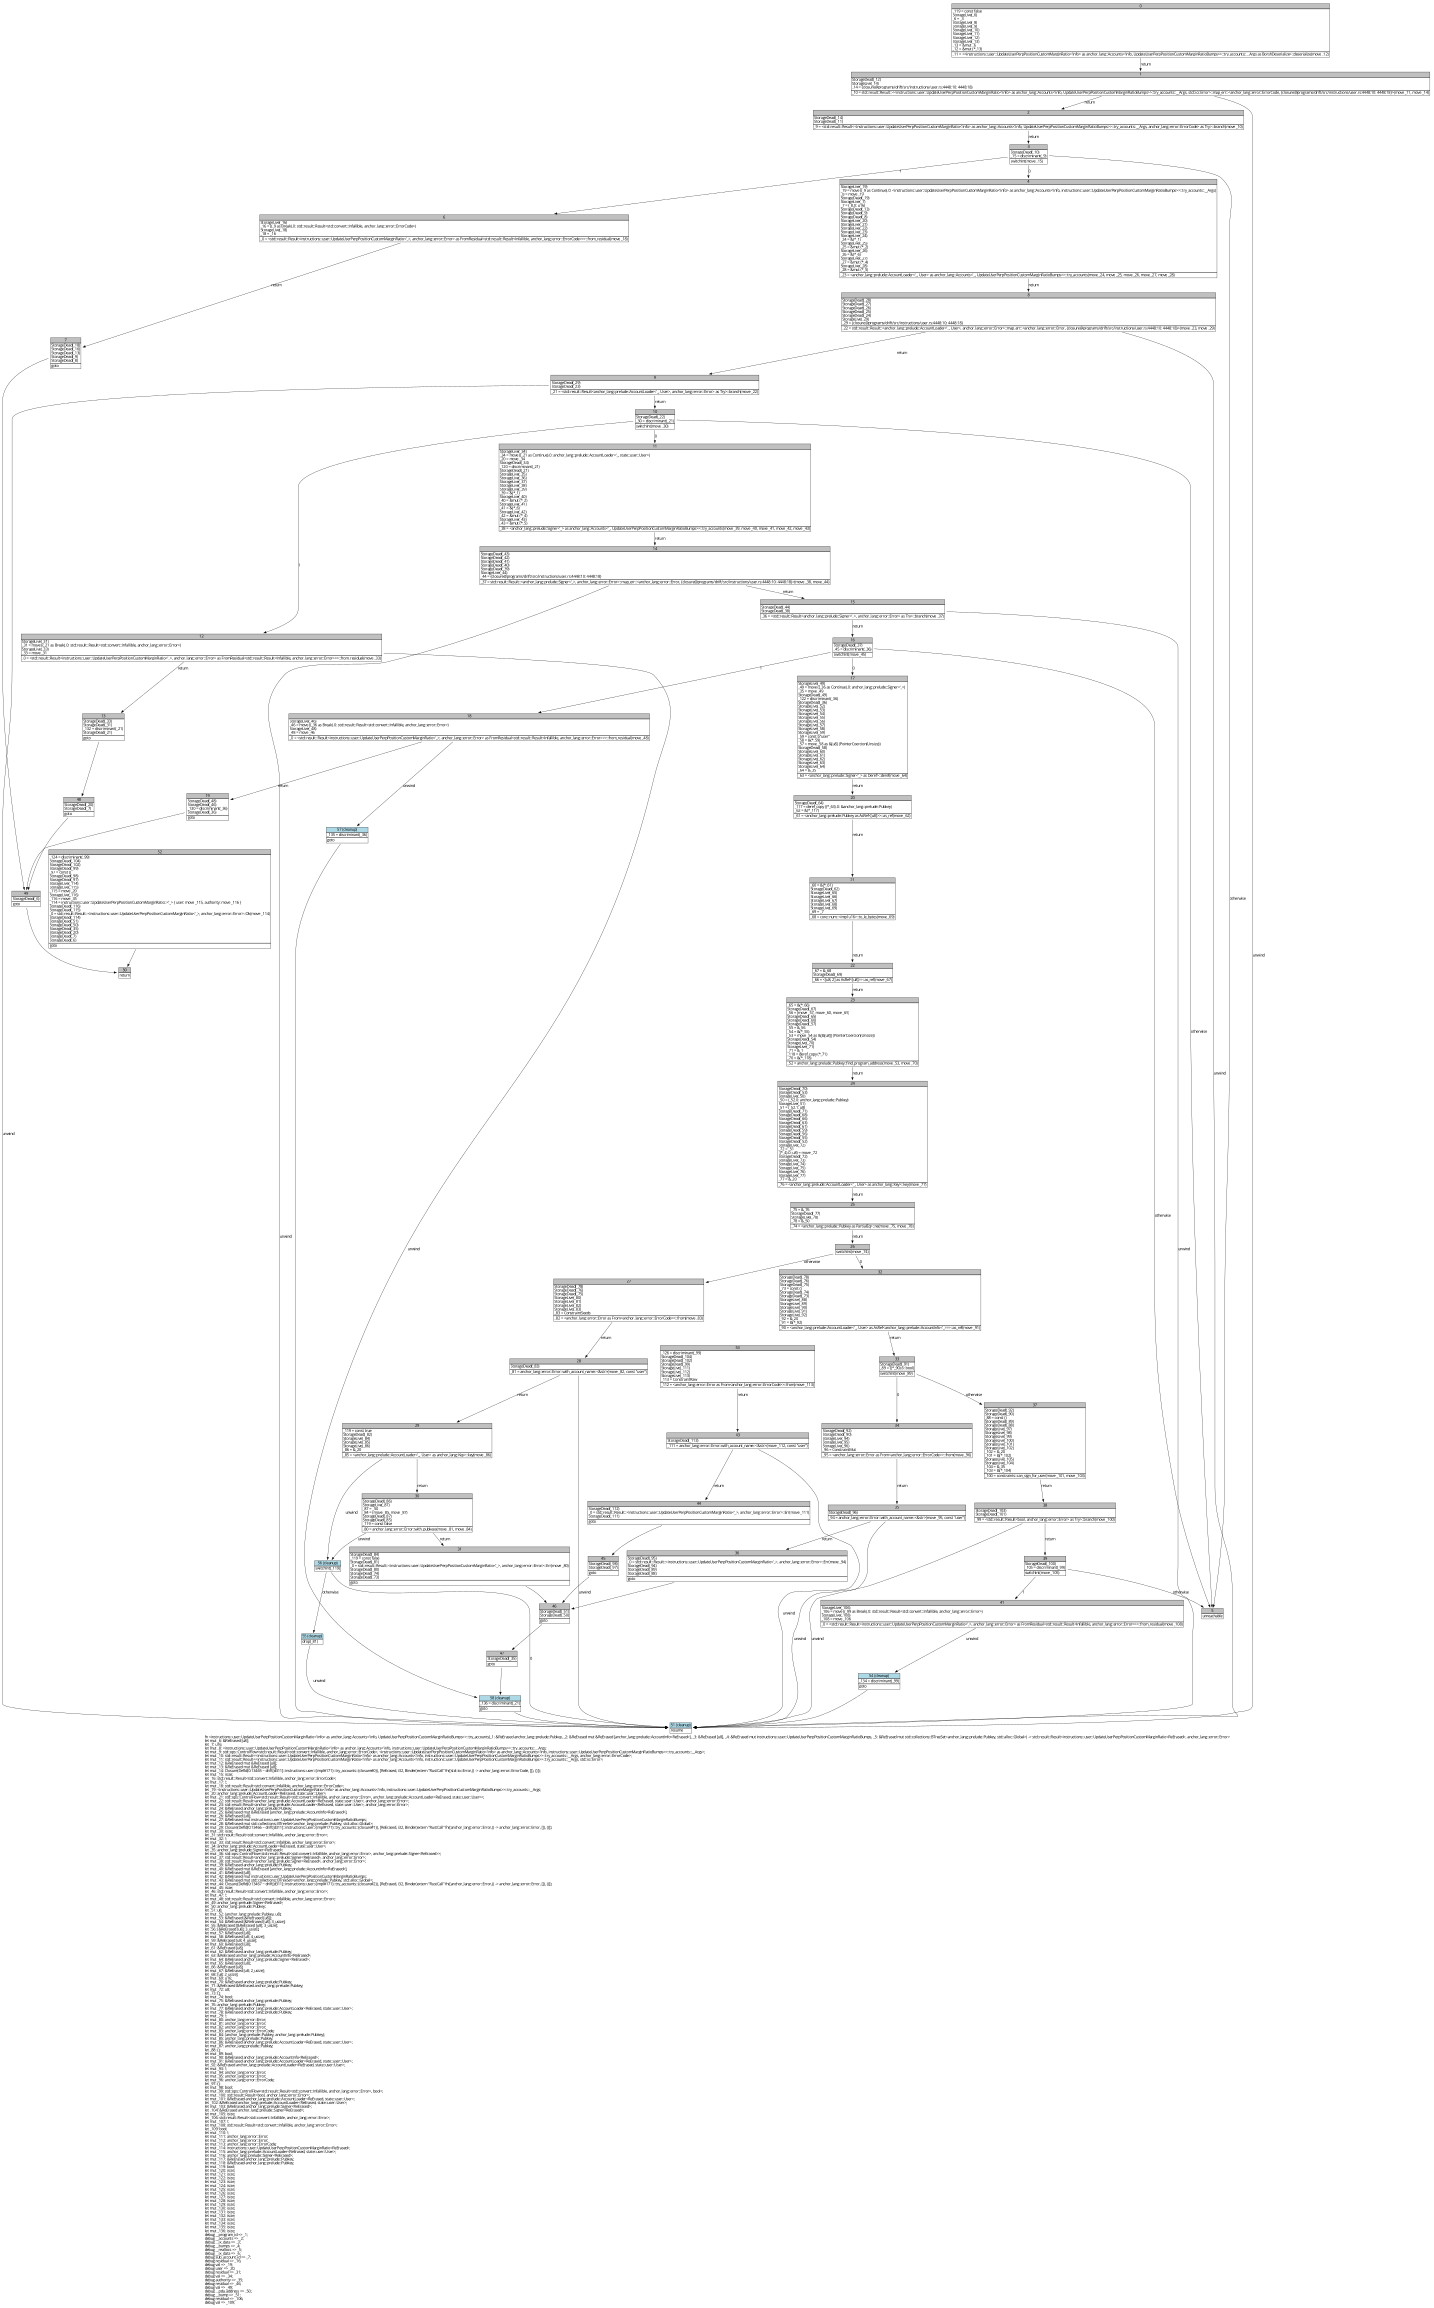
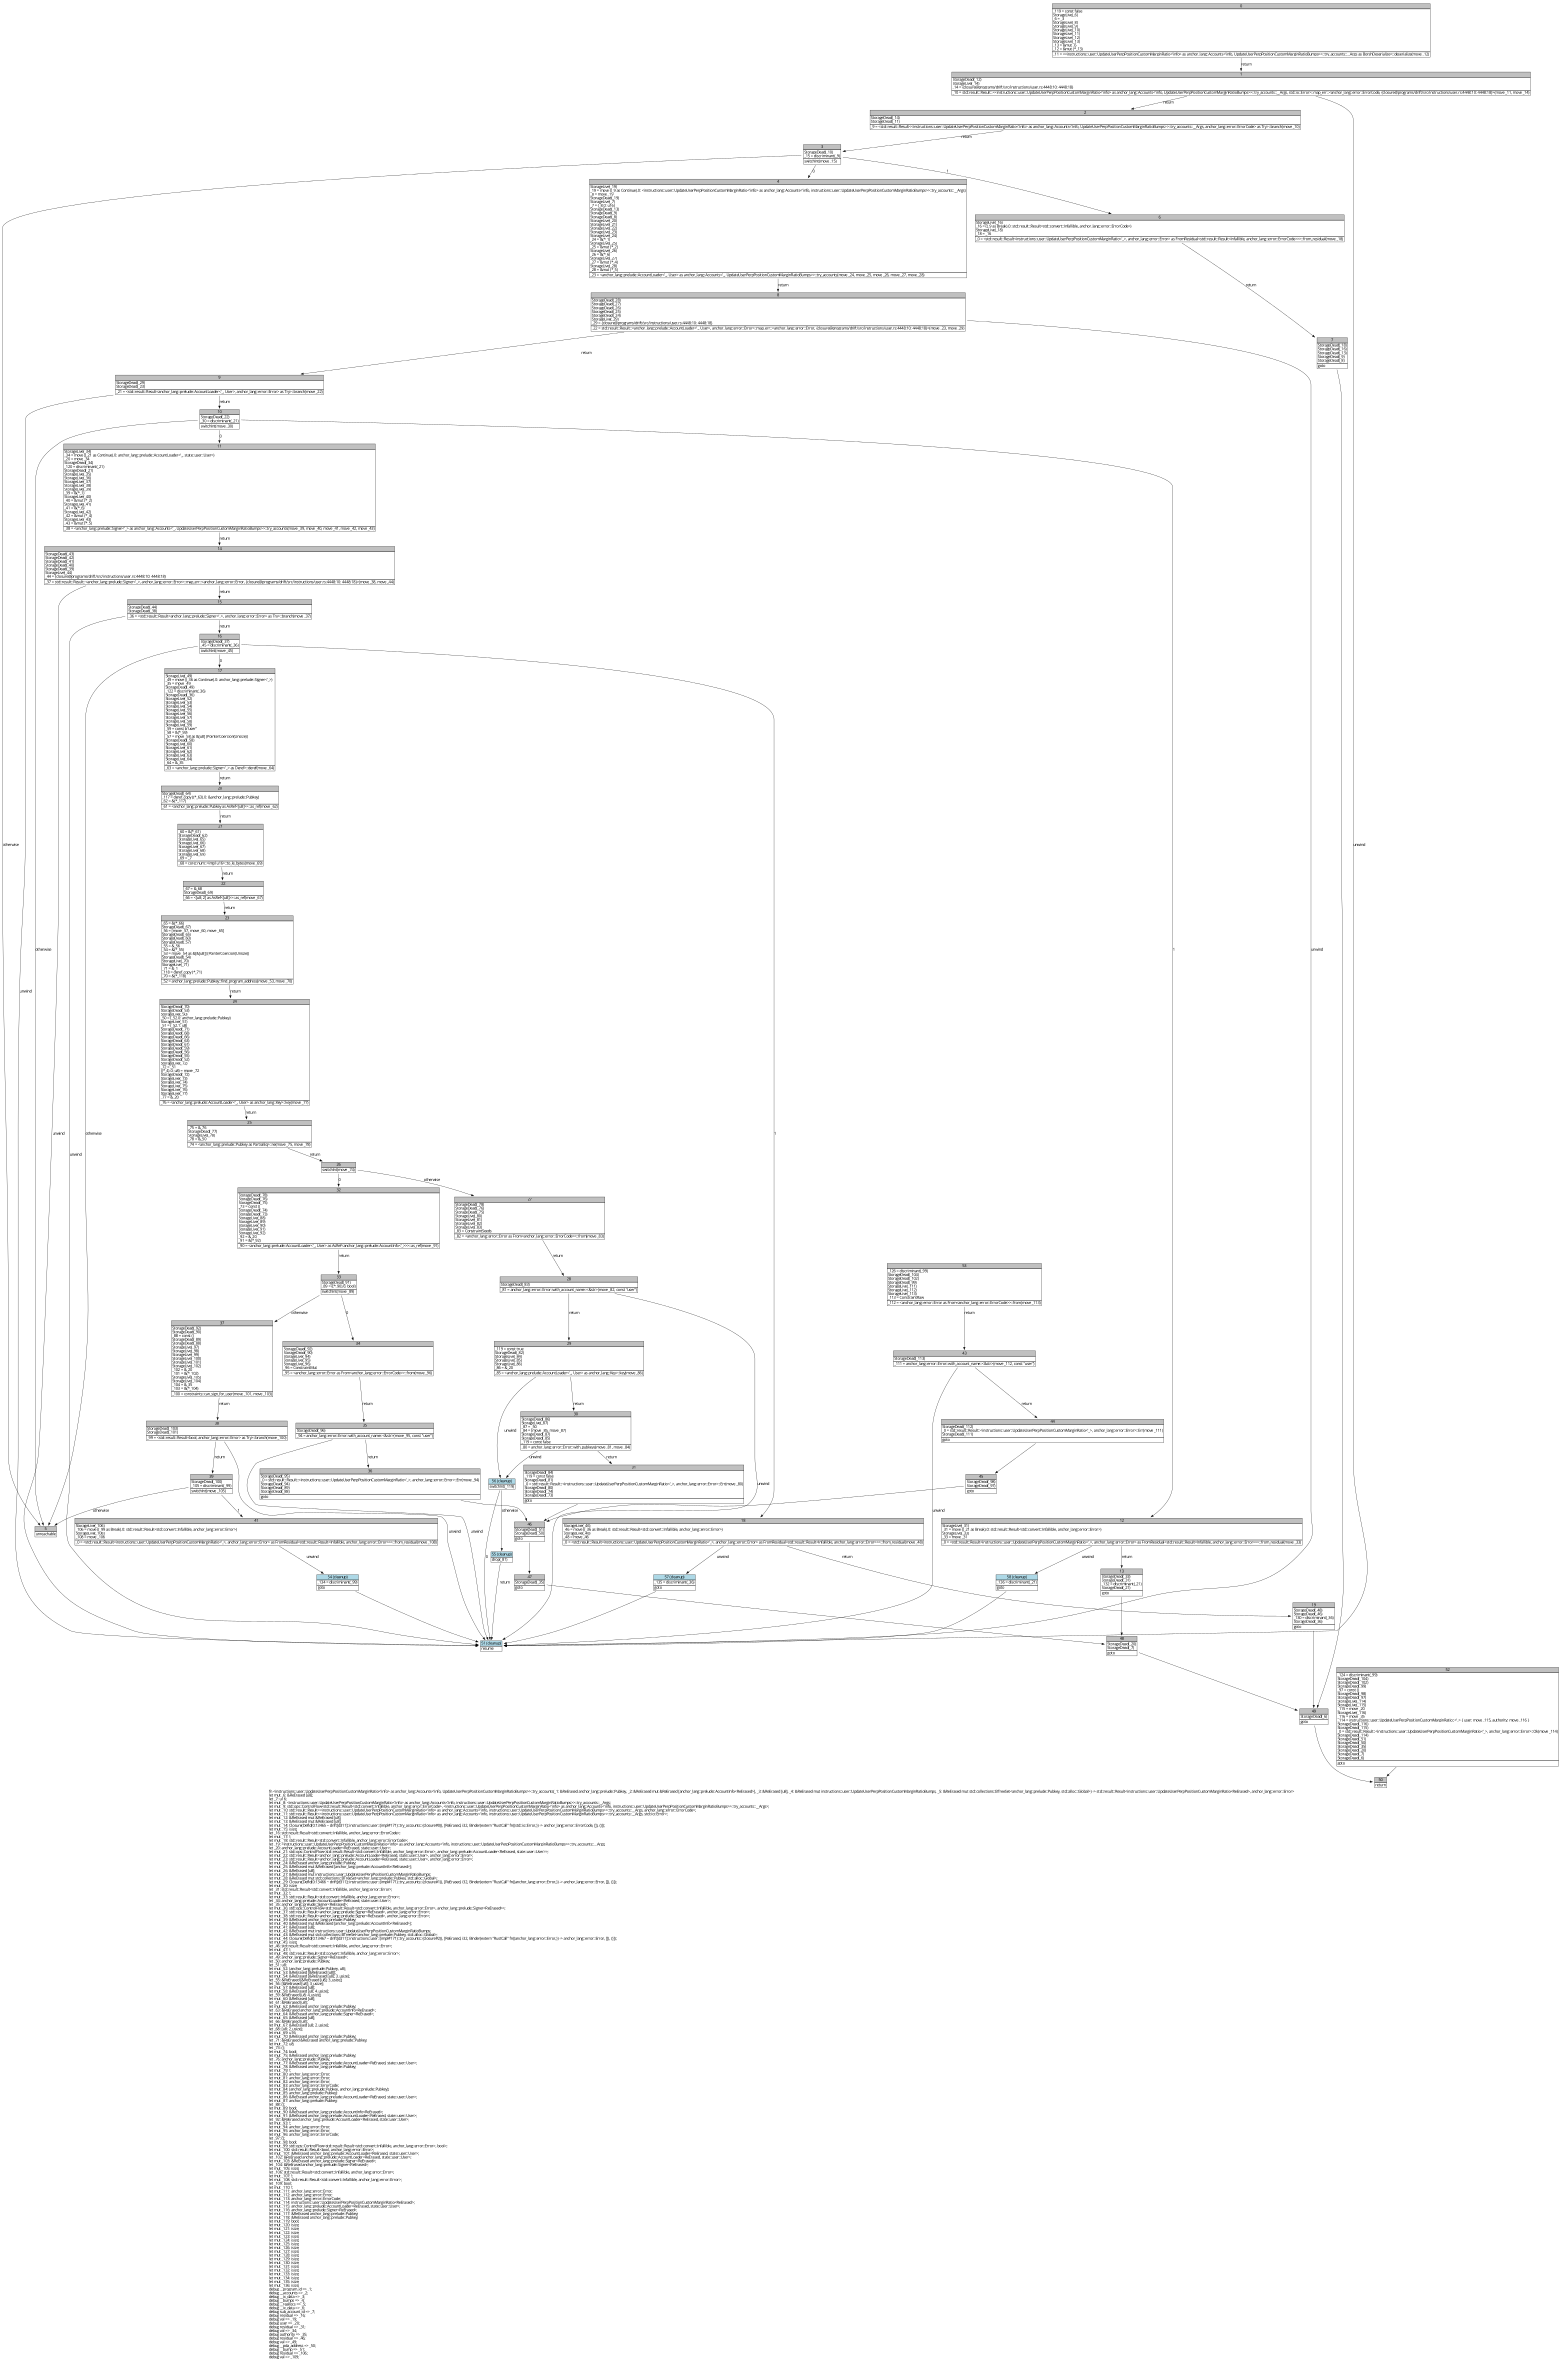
edge "47" -> "58 (cleanup)": now "47" -> "48"
edge "55 (cleanup)" -> "51 (cleanup)": label "unwind" -> "return"
